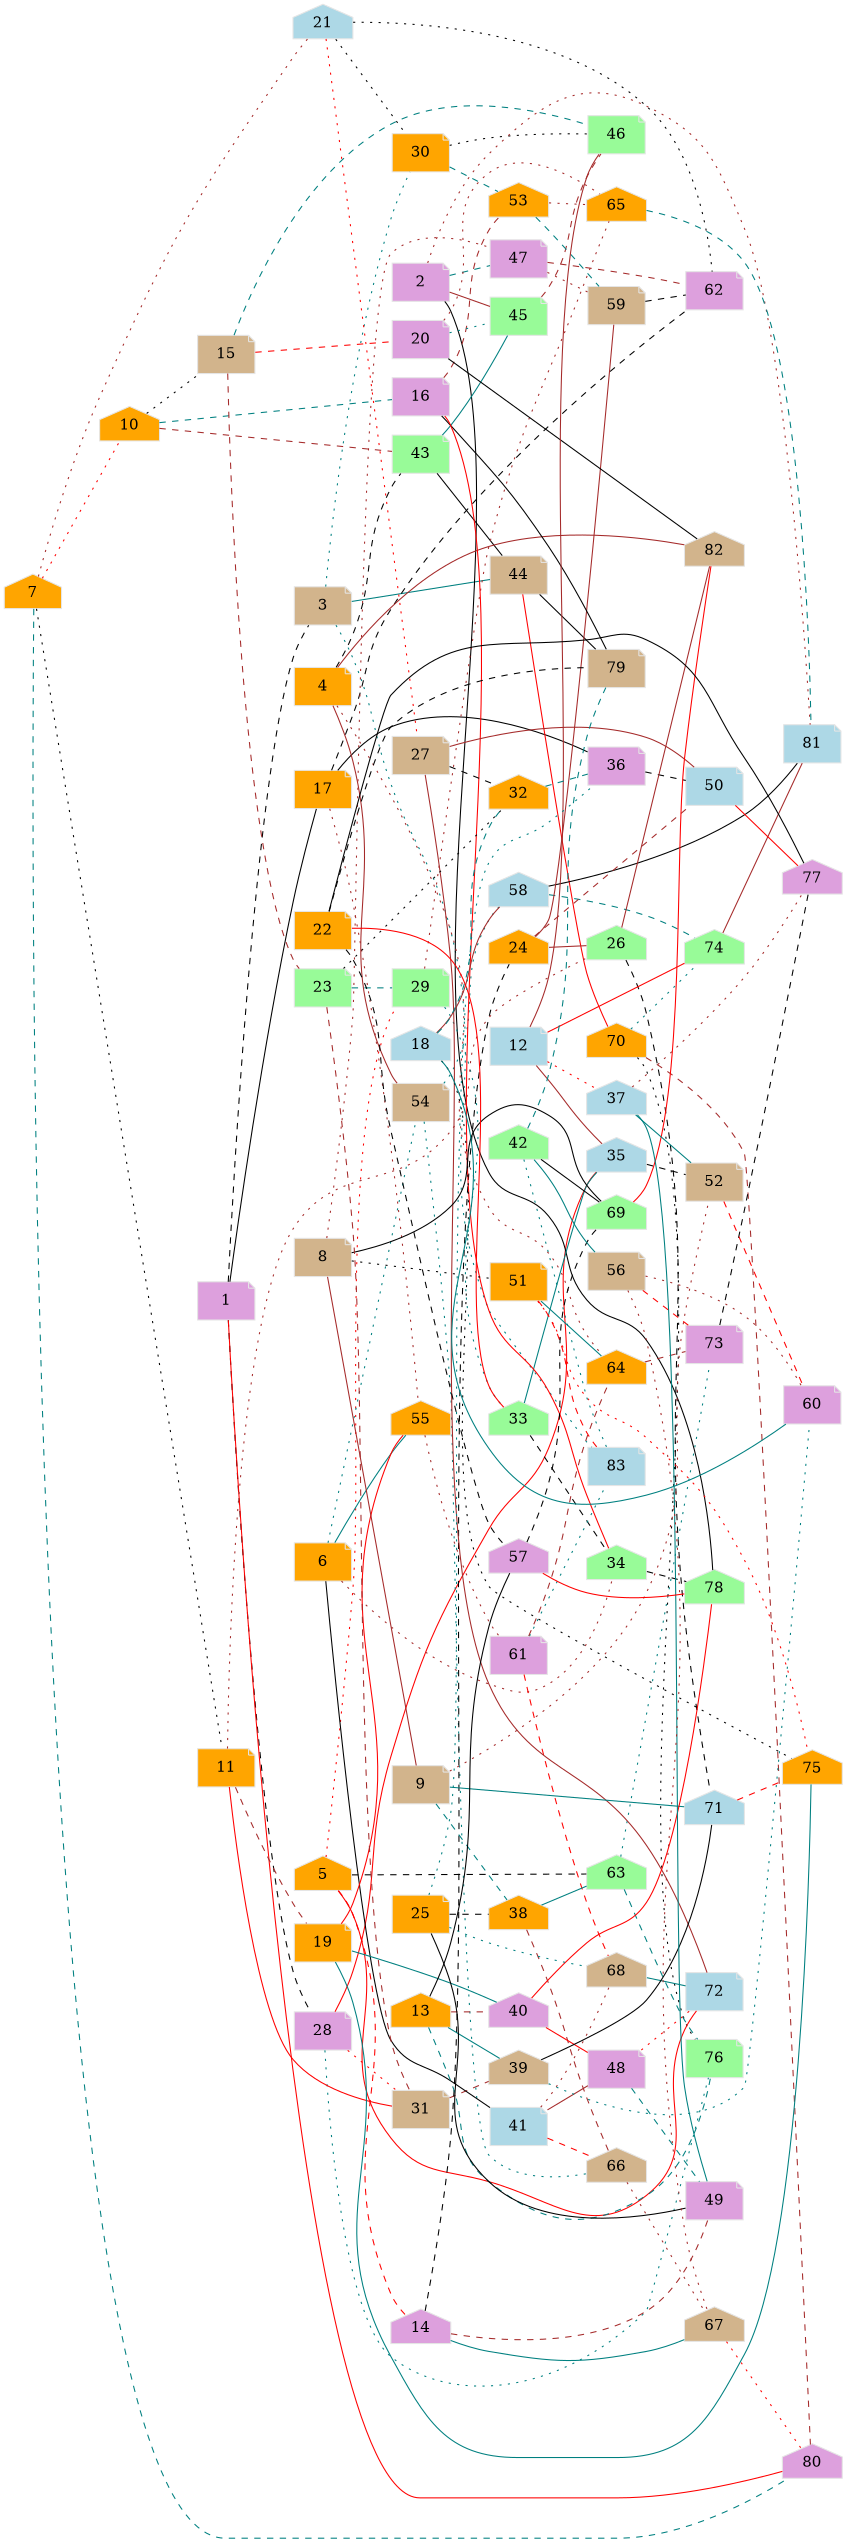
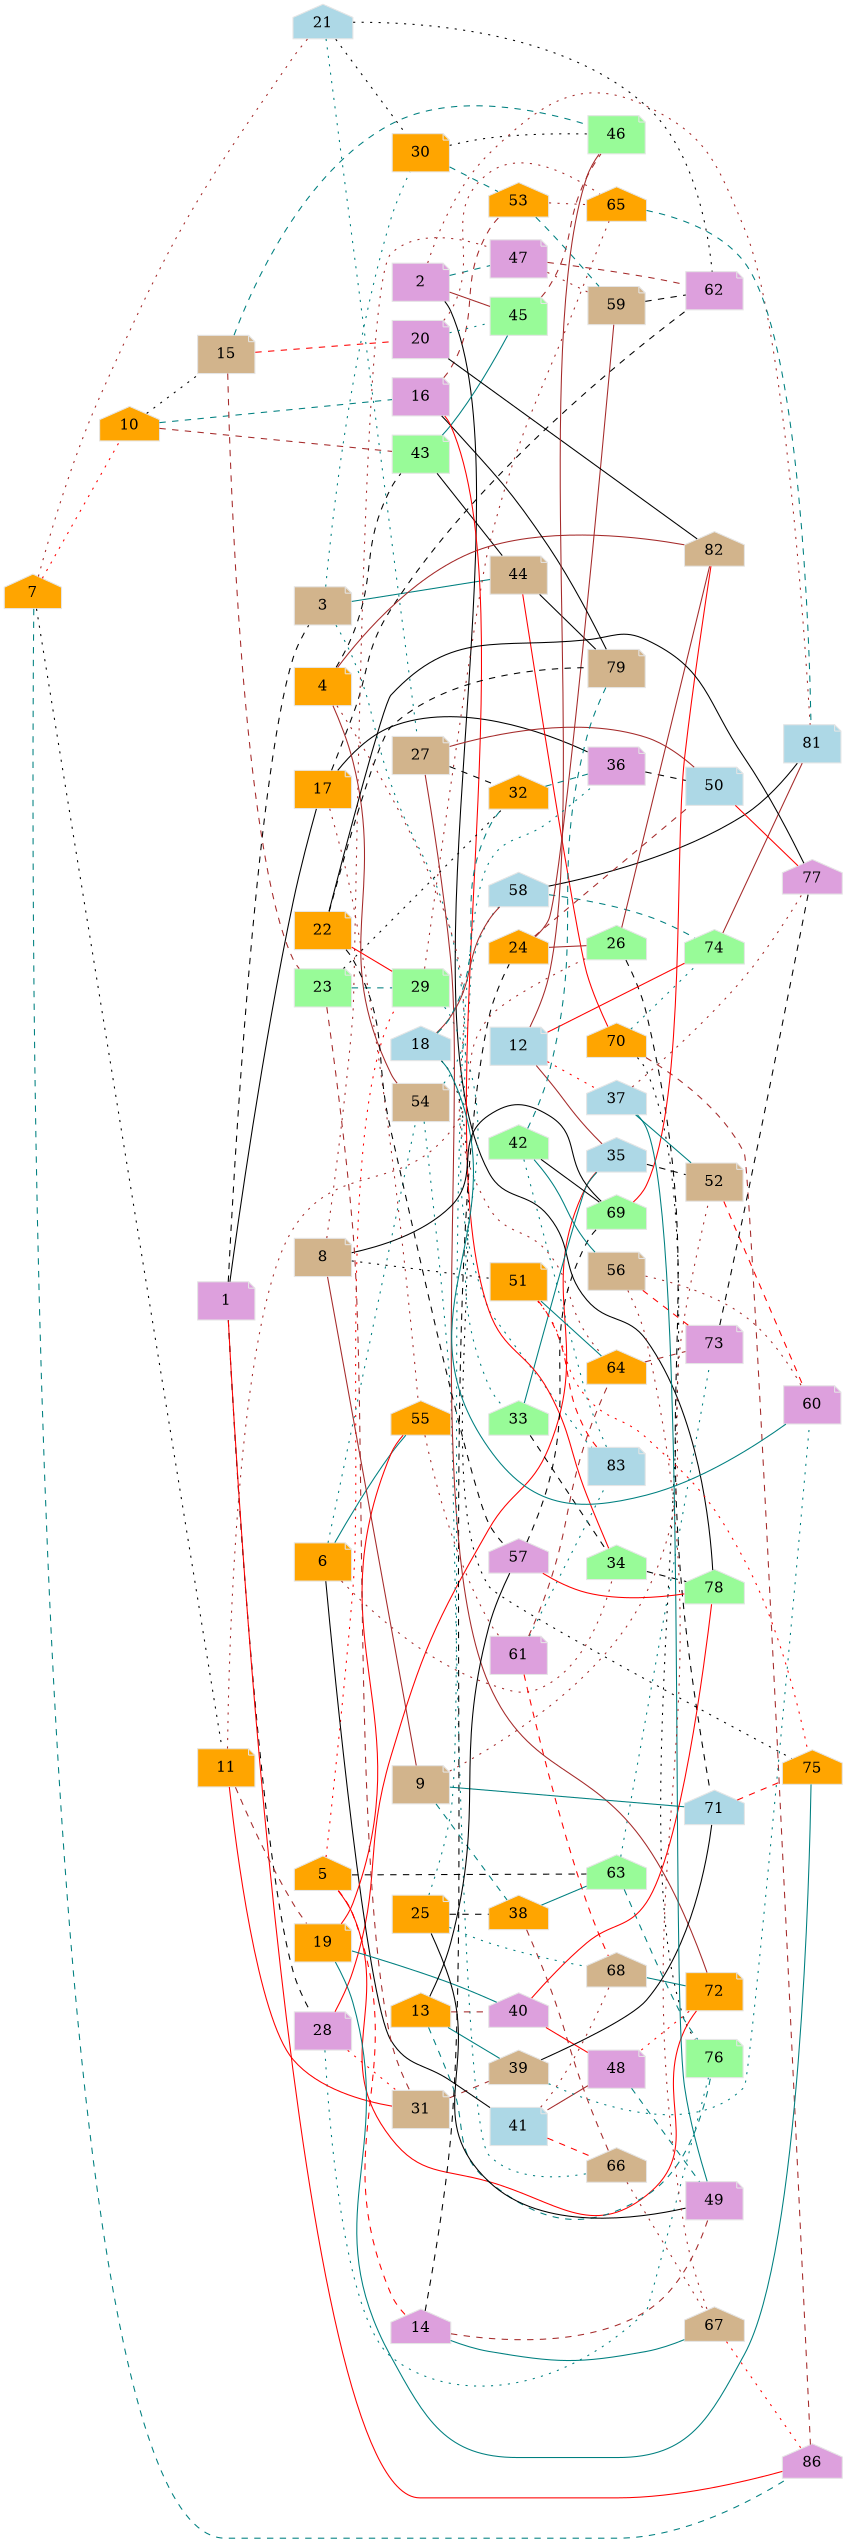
edge "21" -- "27": color red -> teal
edge "22" -- "33": now "22" -- "29"
node "72": fillcolor lightblue -> orange
node "80": label "80" -> "86"
